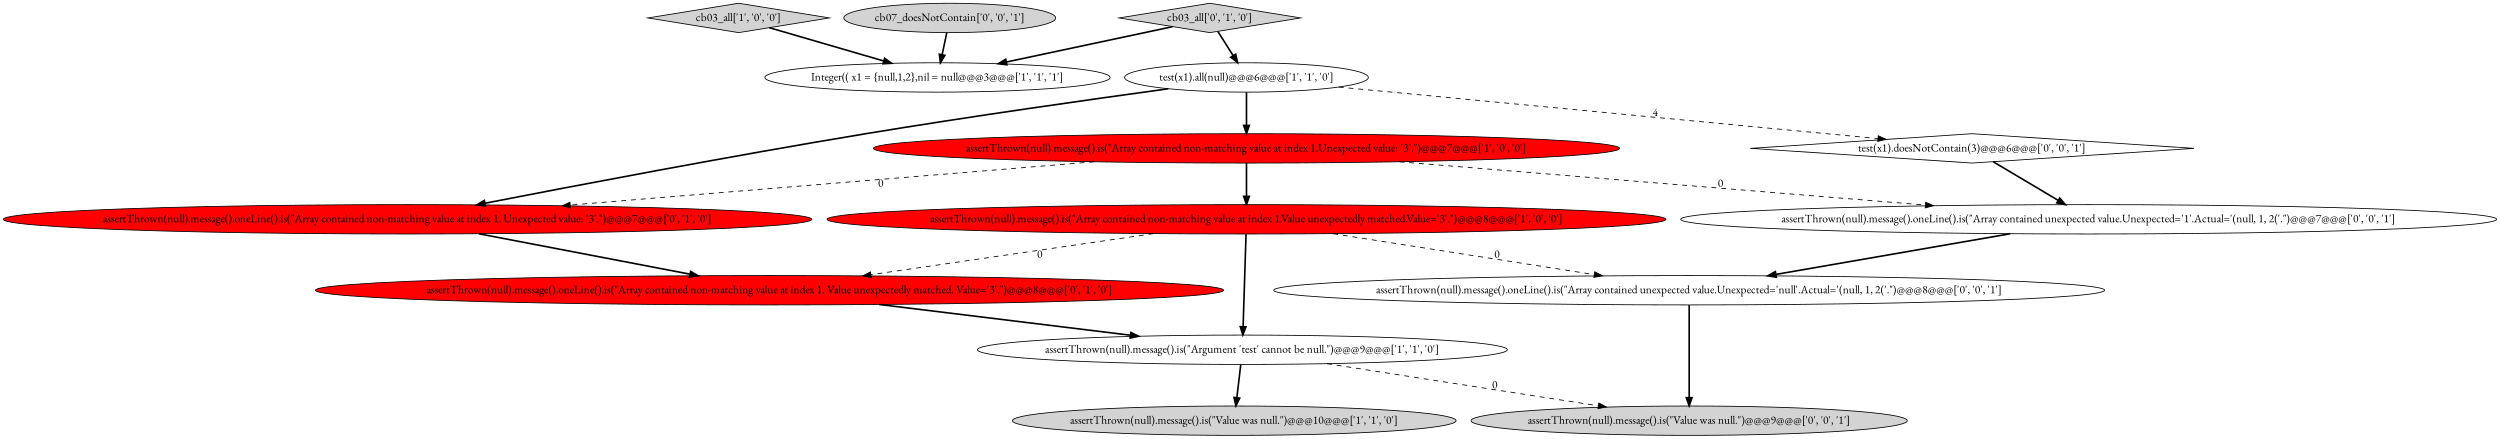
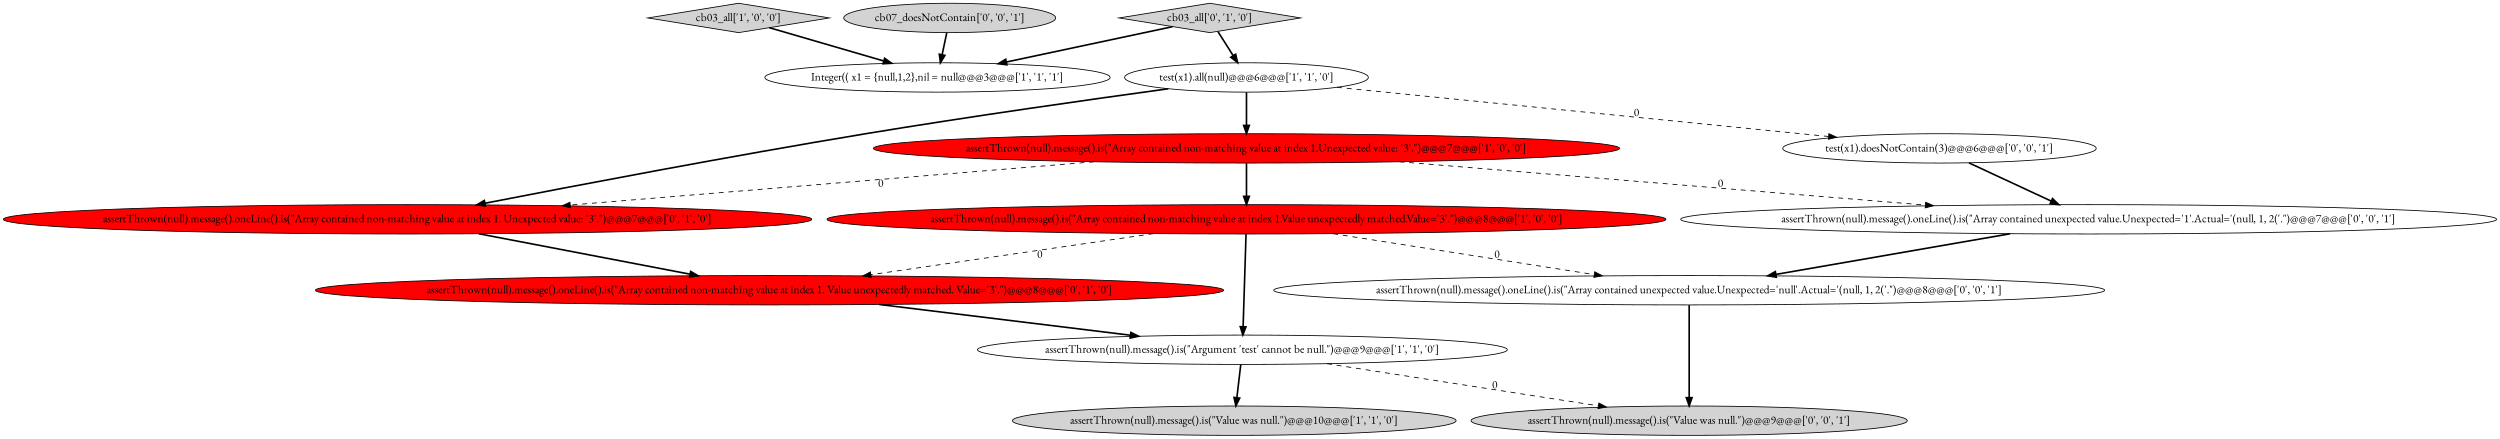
edge "test(x1).all(null)@@@6@@@['1', '1', '0']" -> "test(x1).doesNotContain(3)@@@6@@@['0', '0', '1']": label "4" -> "0"
node "test(x1).doesNotContain(3)@@@6@@@['0', '0', '1']": shape diamond -> ellipse
